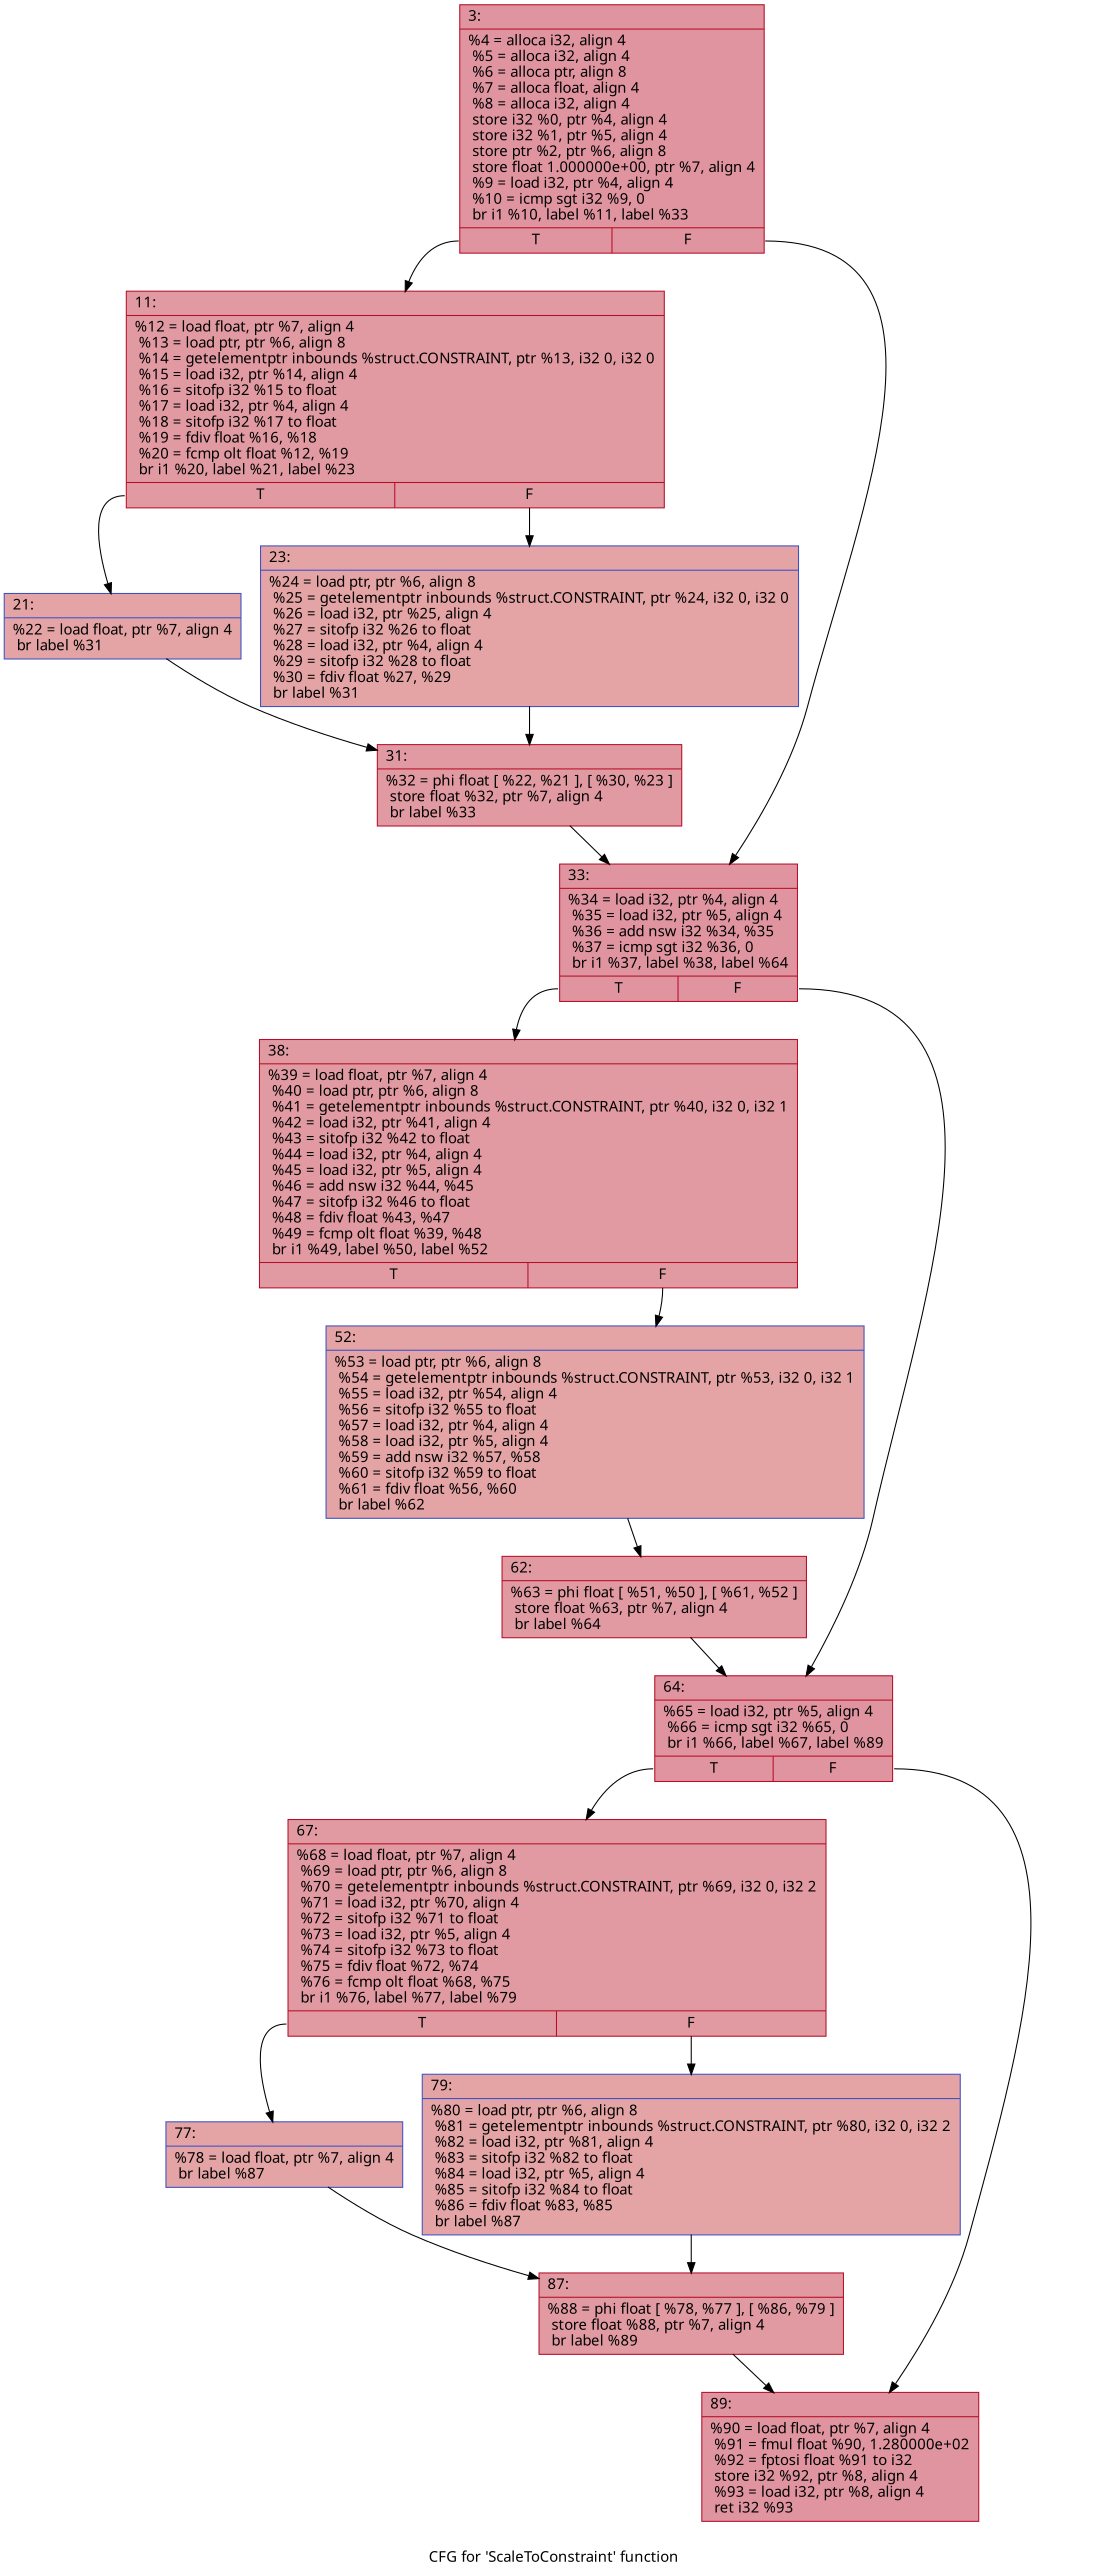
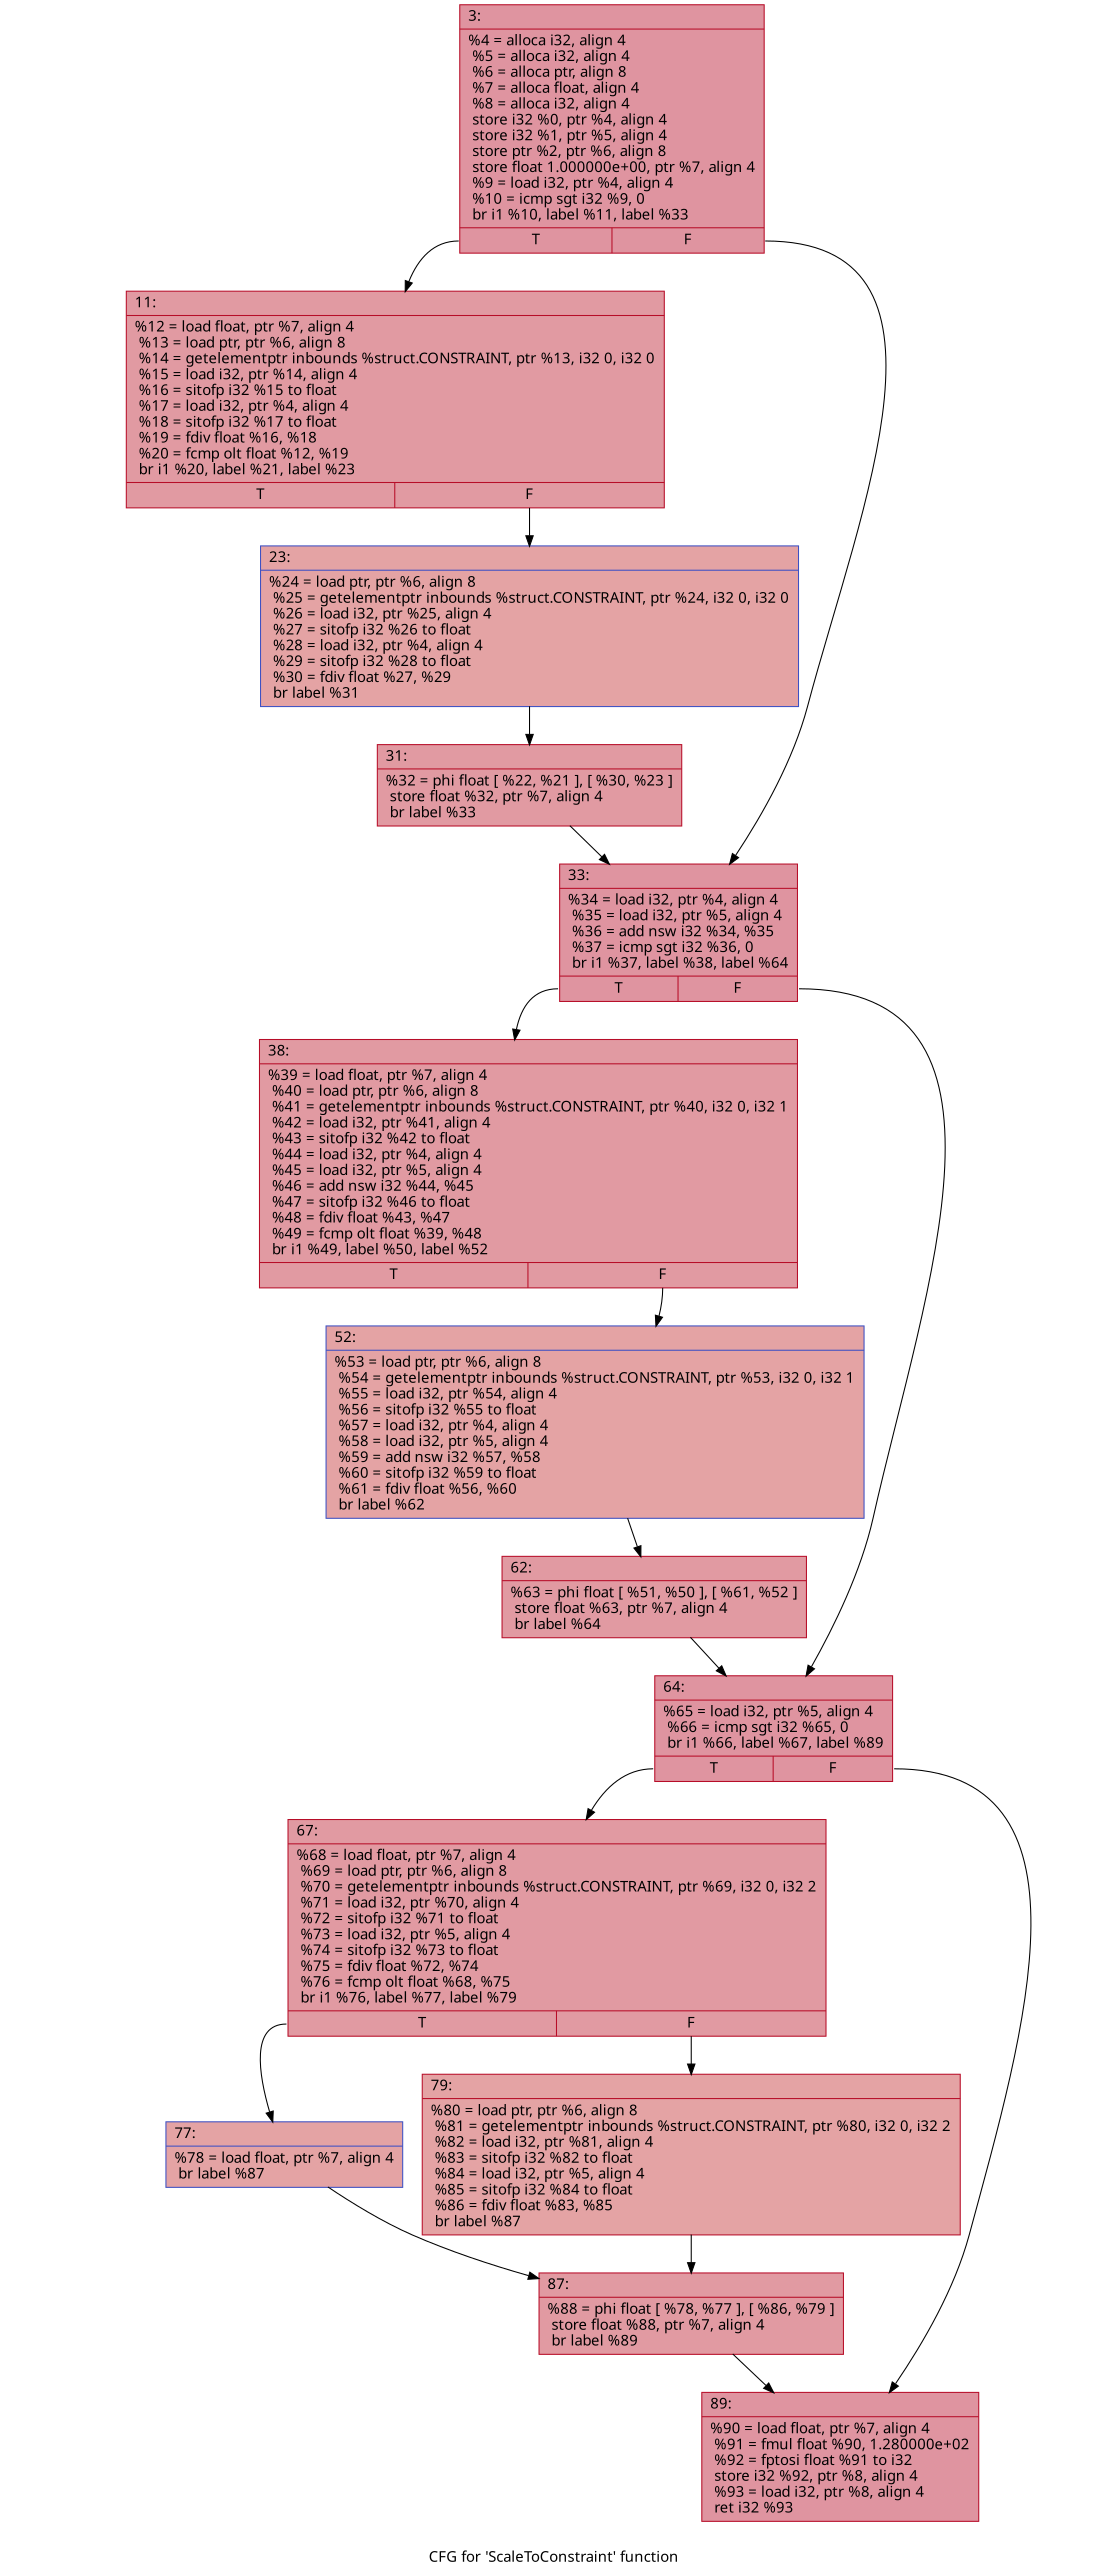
node "21:": removed
node "79:": color #3d50c3ff -> #b70d28ff
